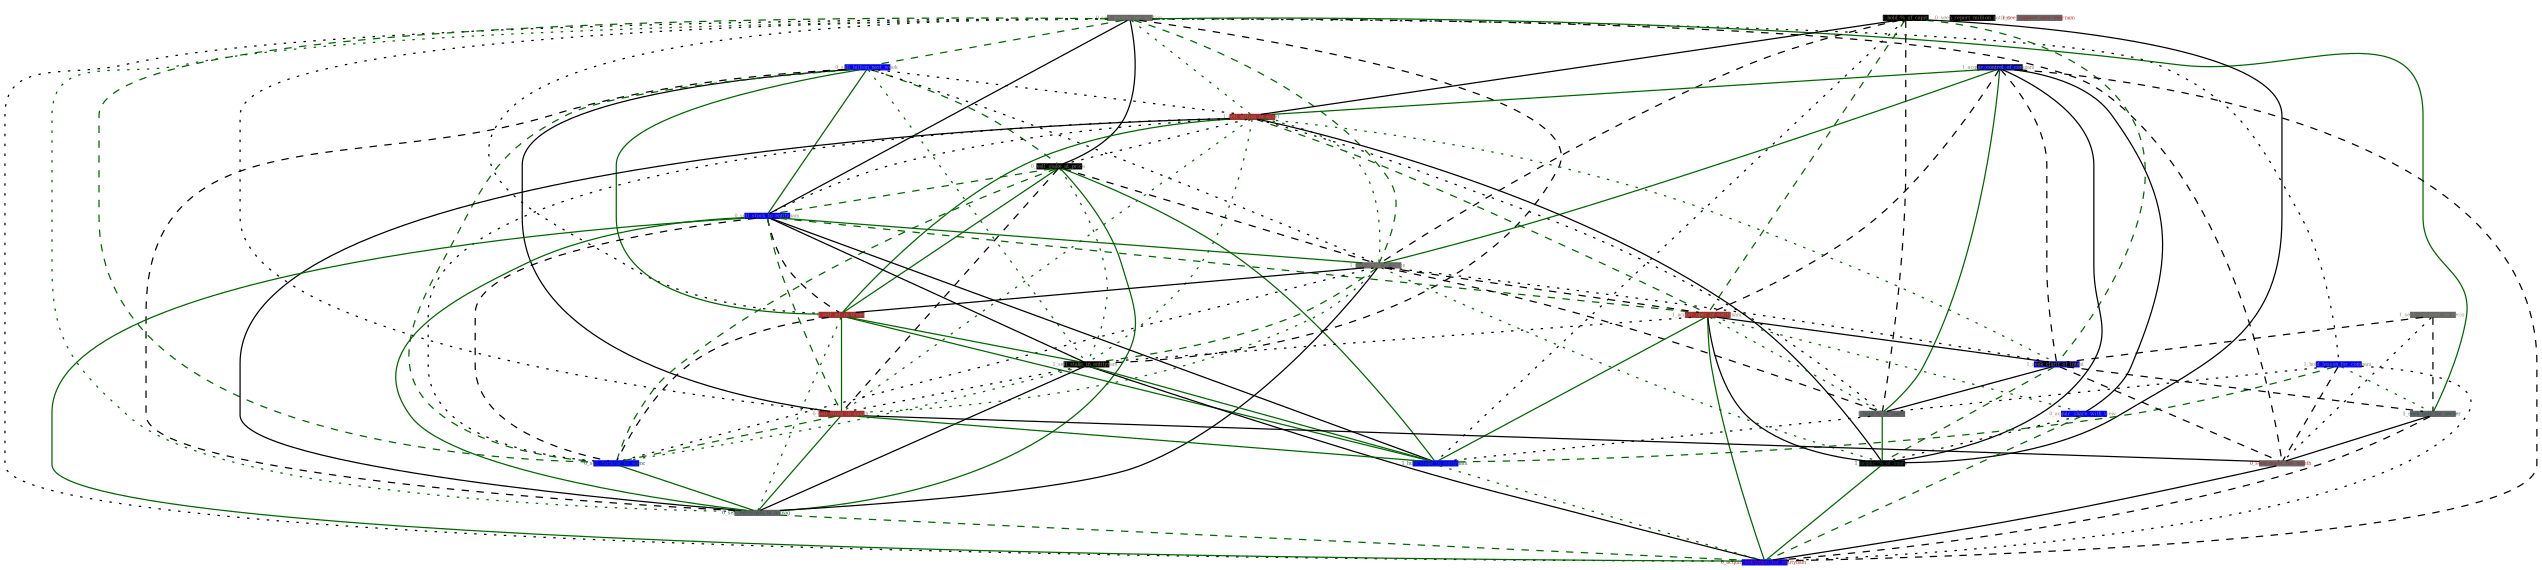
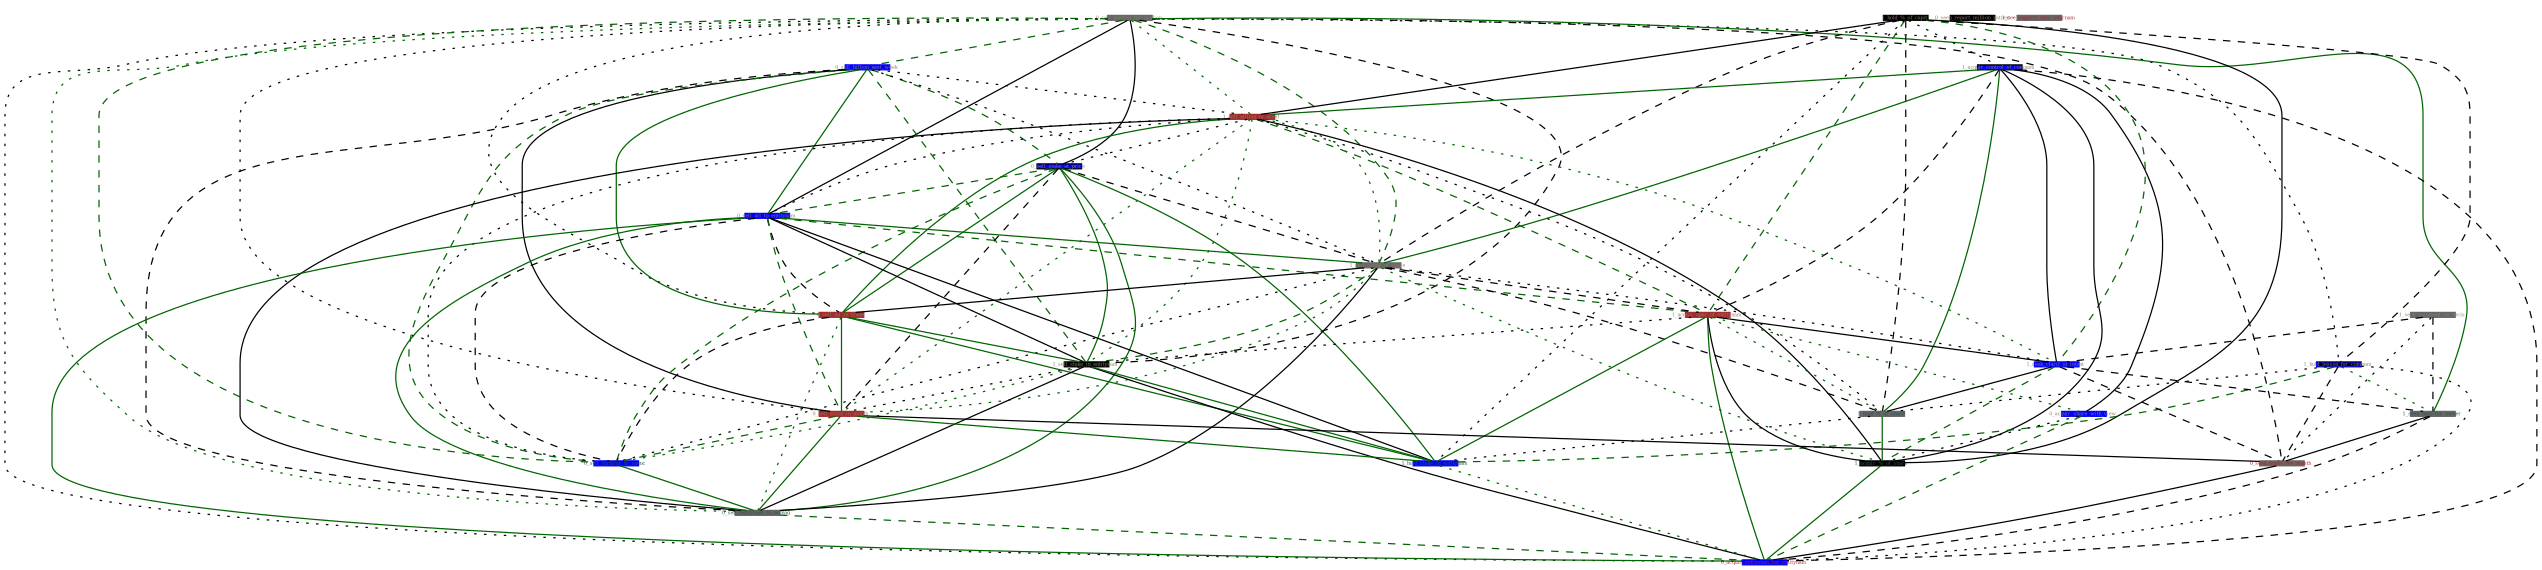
edge "1_hold_%_of_capit" -- "1_acquir_control_of_compani": added
edge "1_hold_%_of_capit" -- "1_hold_lesson_for_compani": added
node "0_sell_stake_at_price": fillcolor black -> blue
edge "0_sell_billion_next_week" -- "1_sell_stake_in_entitynam": style dotted -> dashed
edge "1_acquir_control_of_compani" -- "1_seek_clarif_of_intent": style dashed -> solid
node "0_sell_stock_to_entitynam": label "0_sell_stock_to_entitynam" -> "0_sell_all_to_entitynam"
edge "0_sell_stake_at_price" -- "1_sell_stake_in_entitynam": style dotted -> solid
node "1_seek_clarif_of_intent": fillcolor black -> blue
node "1_hold_lesson_for_compani": fillcolor blue -> black
